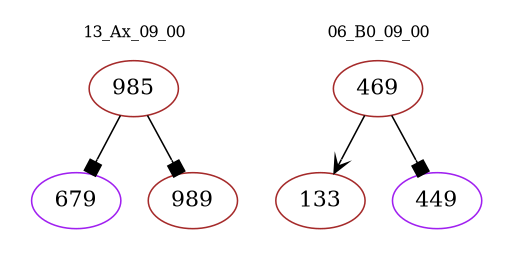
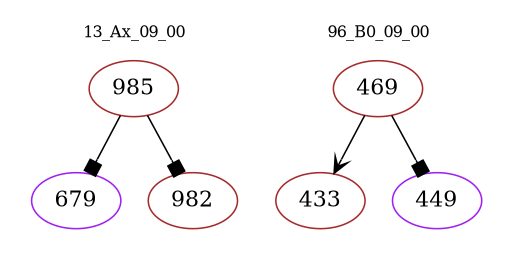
cluster "06_B0_09_00": label "06_B0_09_00" -> "96_B0_09_00"
node "989": label "989" -> "982"
node "133": label "133" -> "433"
